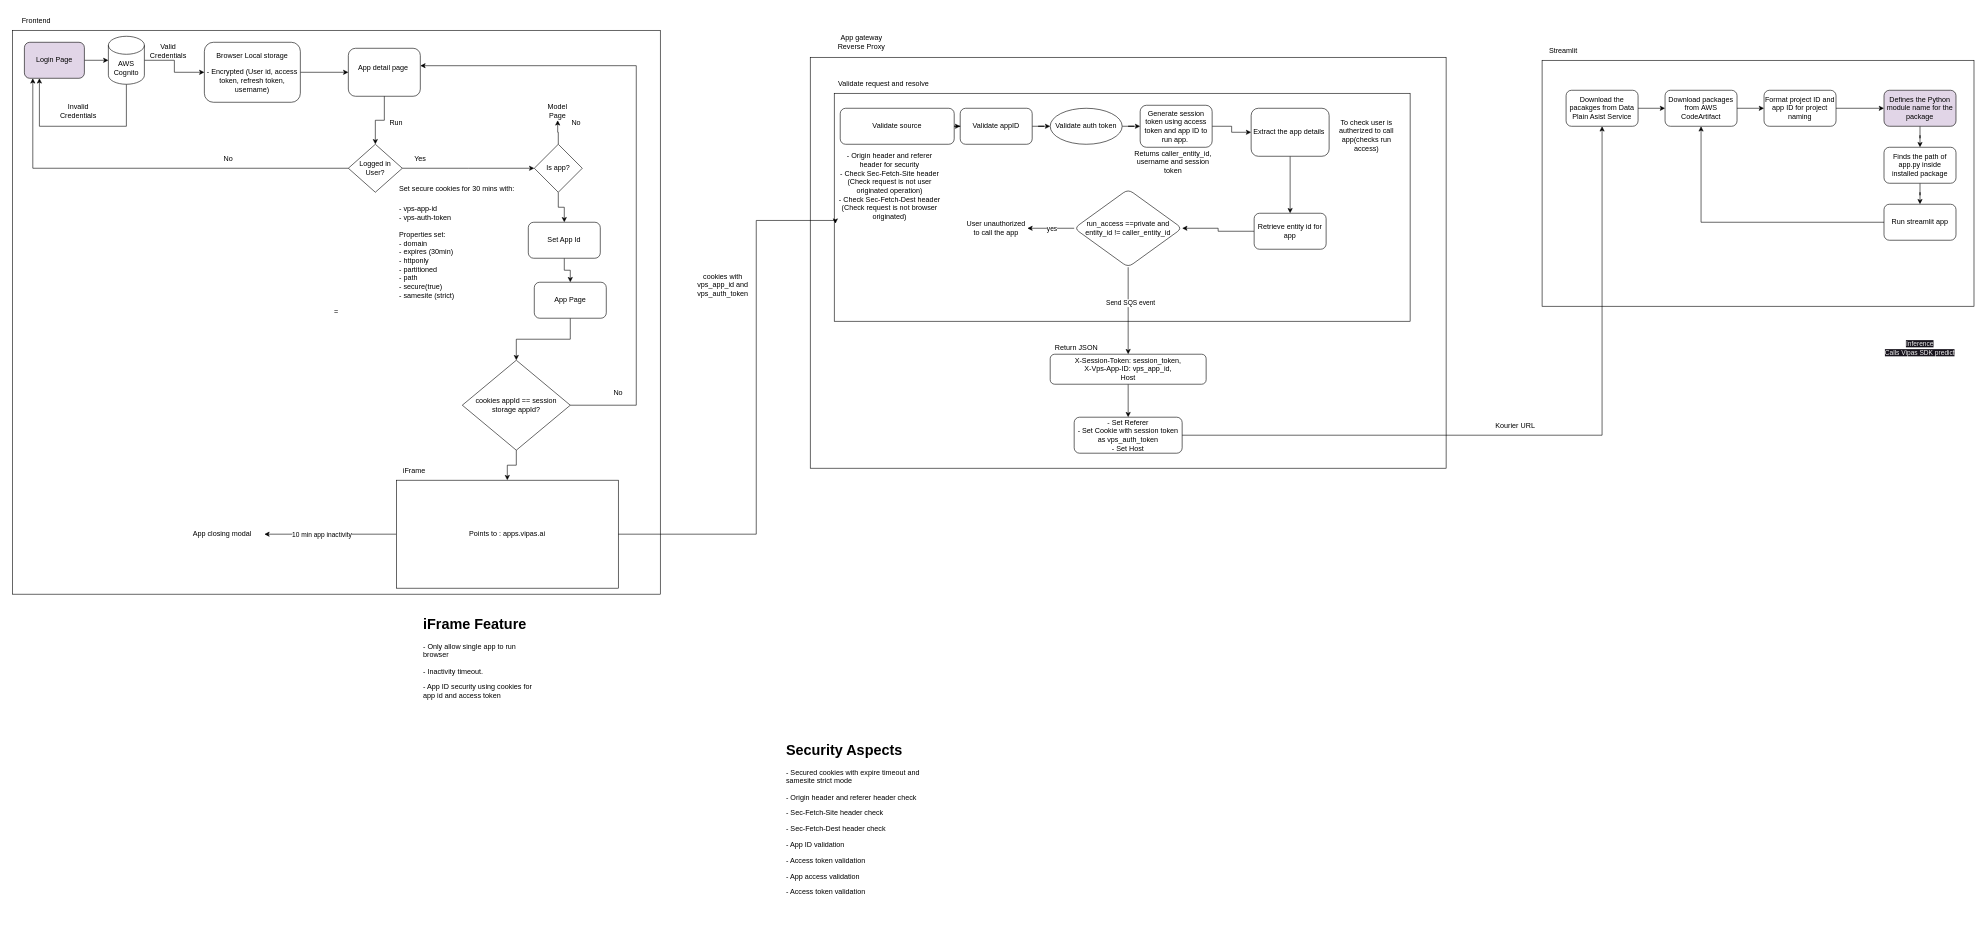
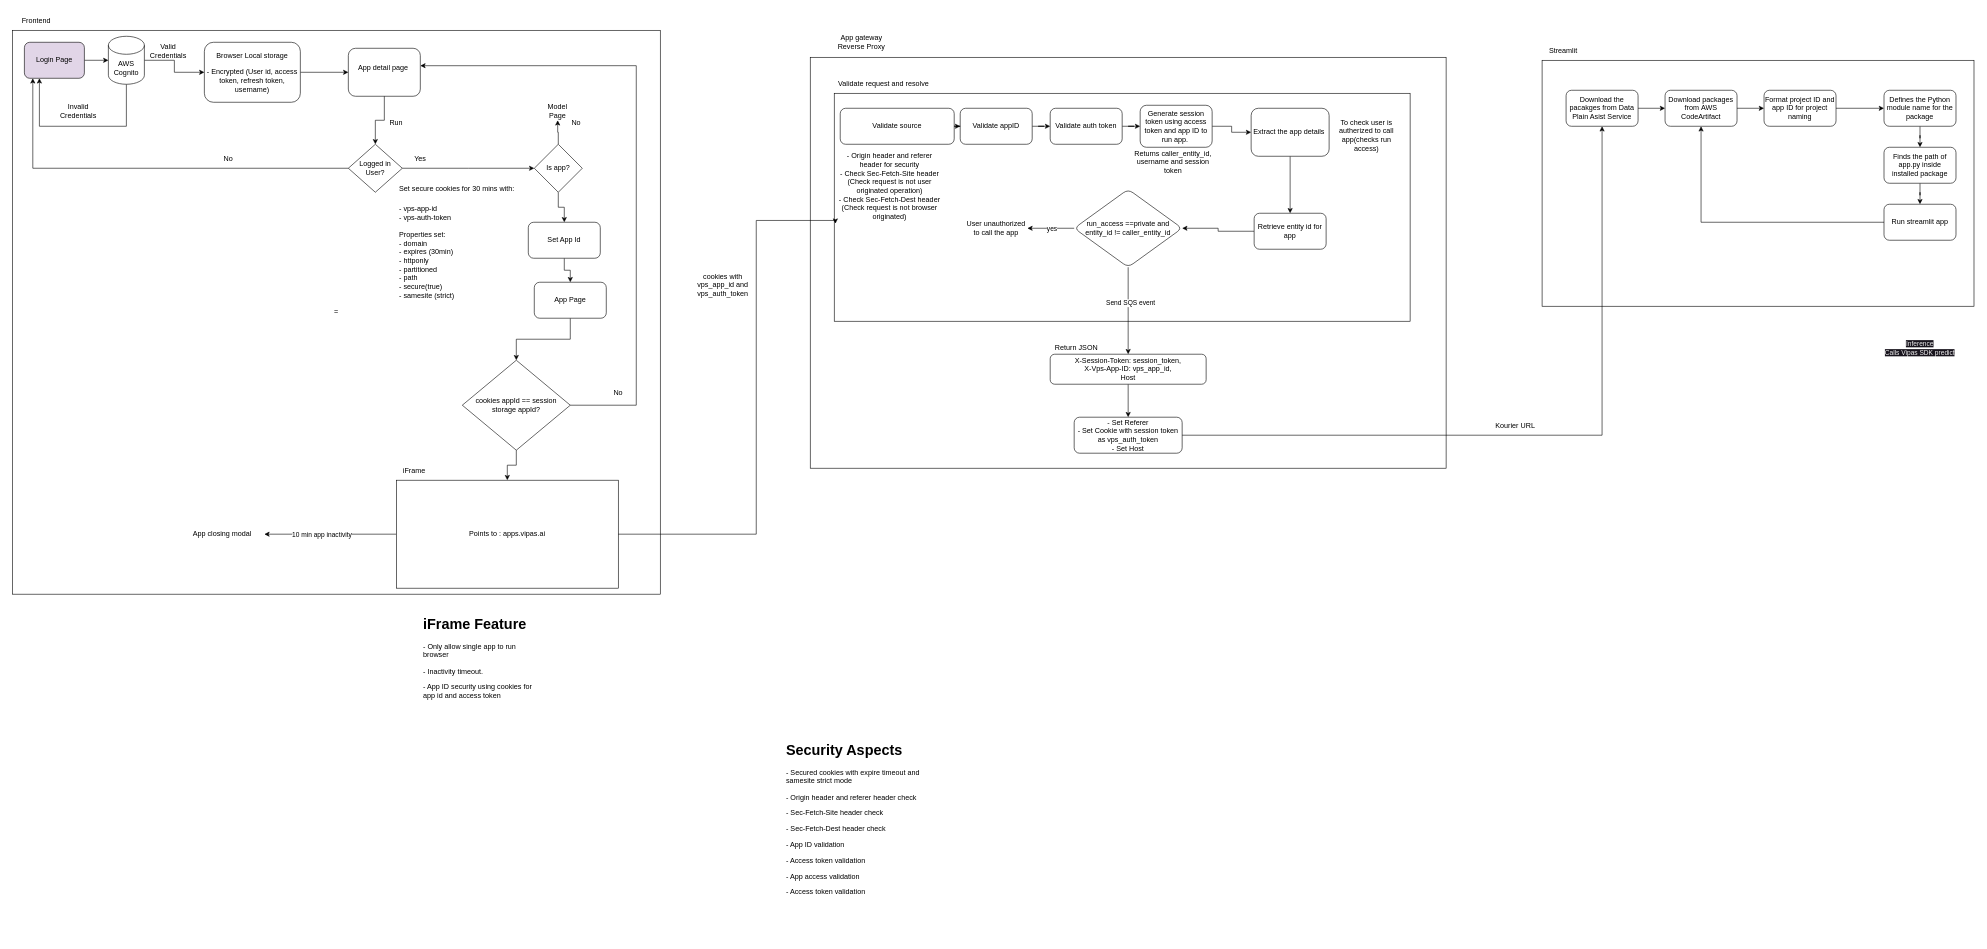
node "Defines the Python module name for the package": fillcolor #e1d5e7 -> #ffffff
node "Validate auth token": shape ellipse -> rounded rectangle
